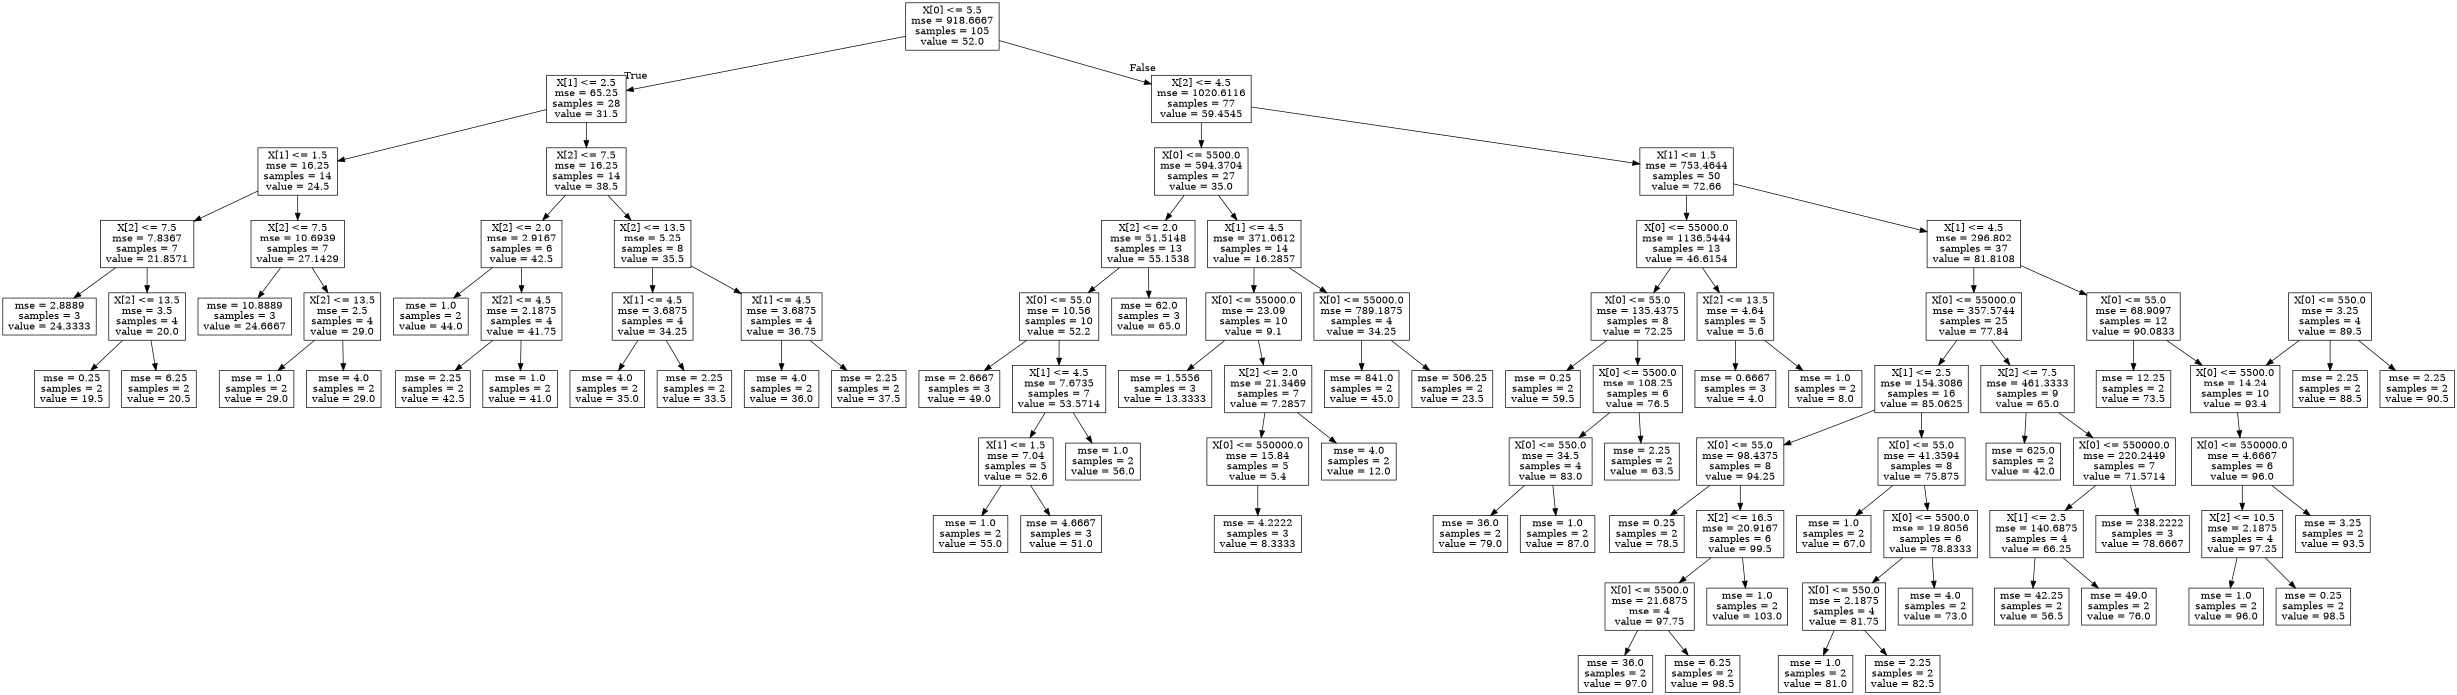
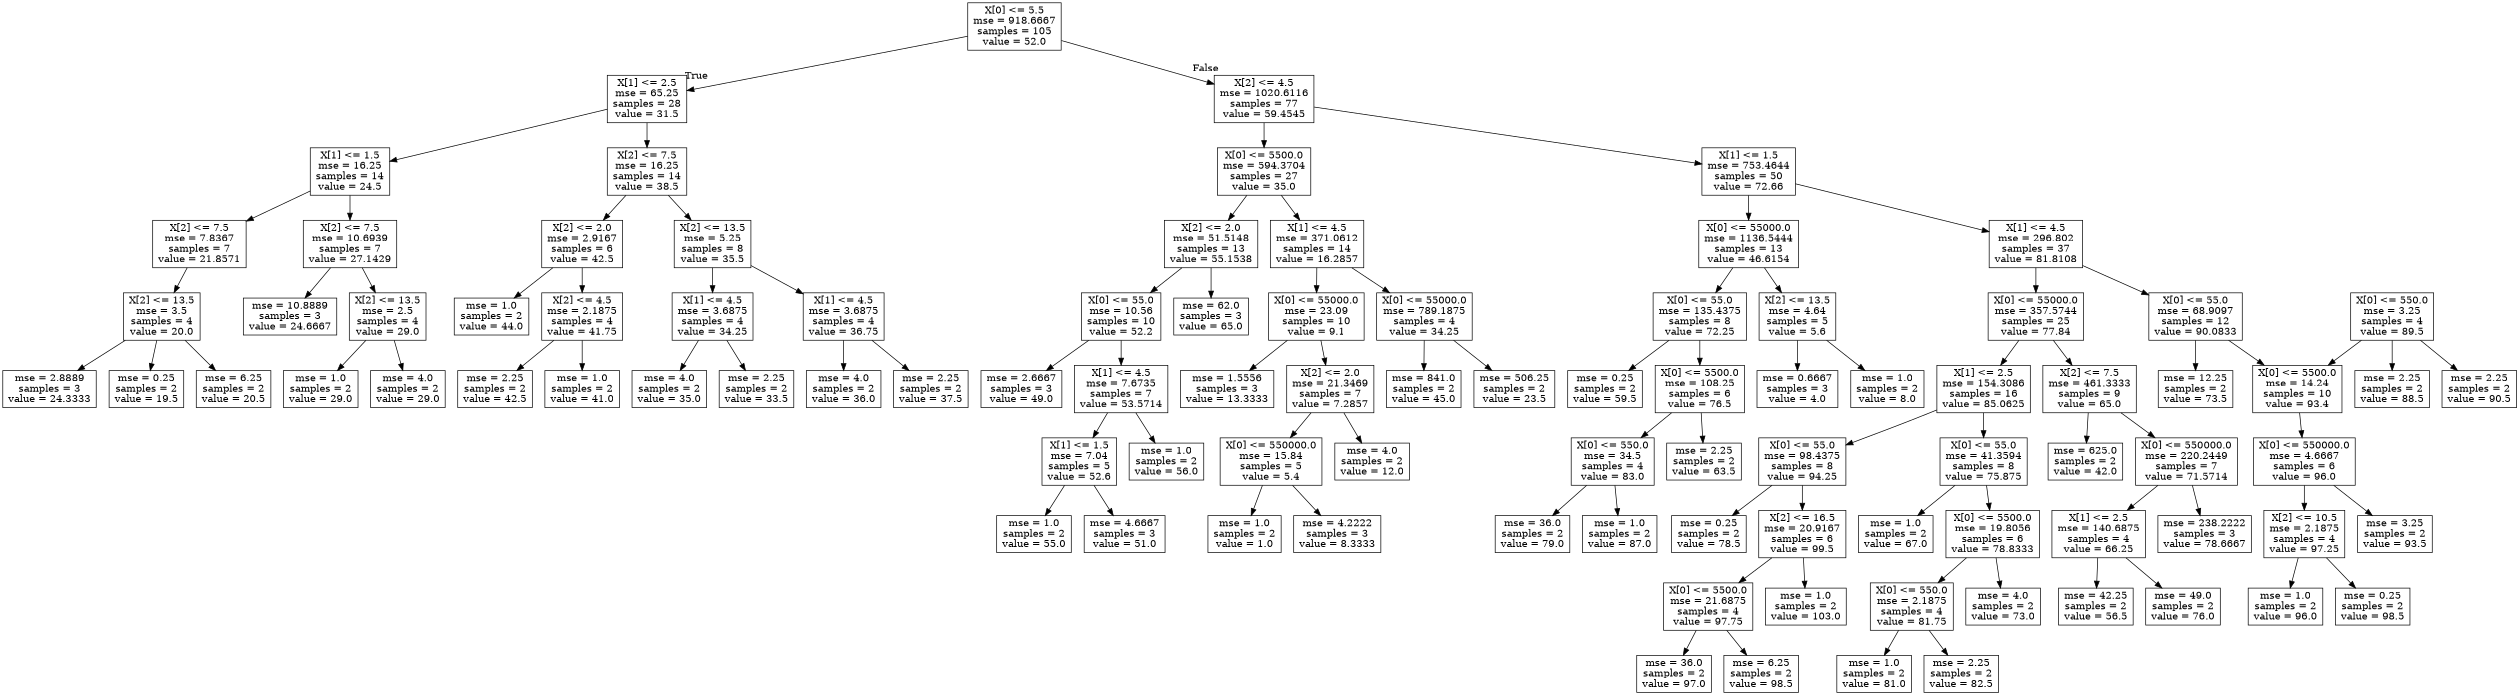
edge "X[2] <= 7.5 mse = 7.8367 samples = 7 value = 21.8571" -> "mse = 2.8889 samples = 3 value = 24.3333": now "X[2] <= 13.5 mse = 3.5 samples = 4 value = 20.0" -> "mse = 2.8889 samples = 3 value = 24.3333"
node "mse = 1.0 samples = 2 value = 1.0": added
node "X[0] <= 5500.0 mse = 21.6875 mse = 4 value = 97.75": label "X[0] <= 5500.0 mse = 21.6875 mse = 4 value = 97.75" -> "X[0] <= 5500.0 mse = 21.6875 samples = 4 value = 97.75"
